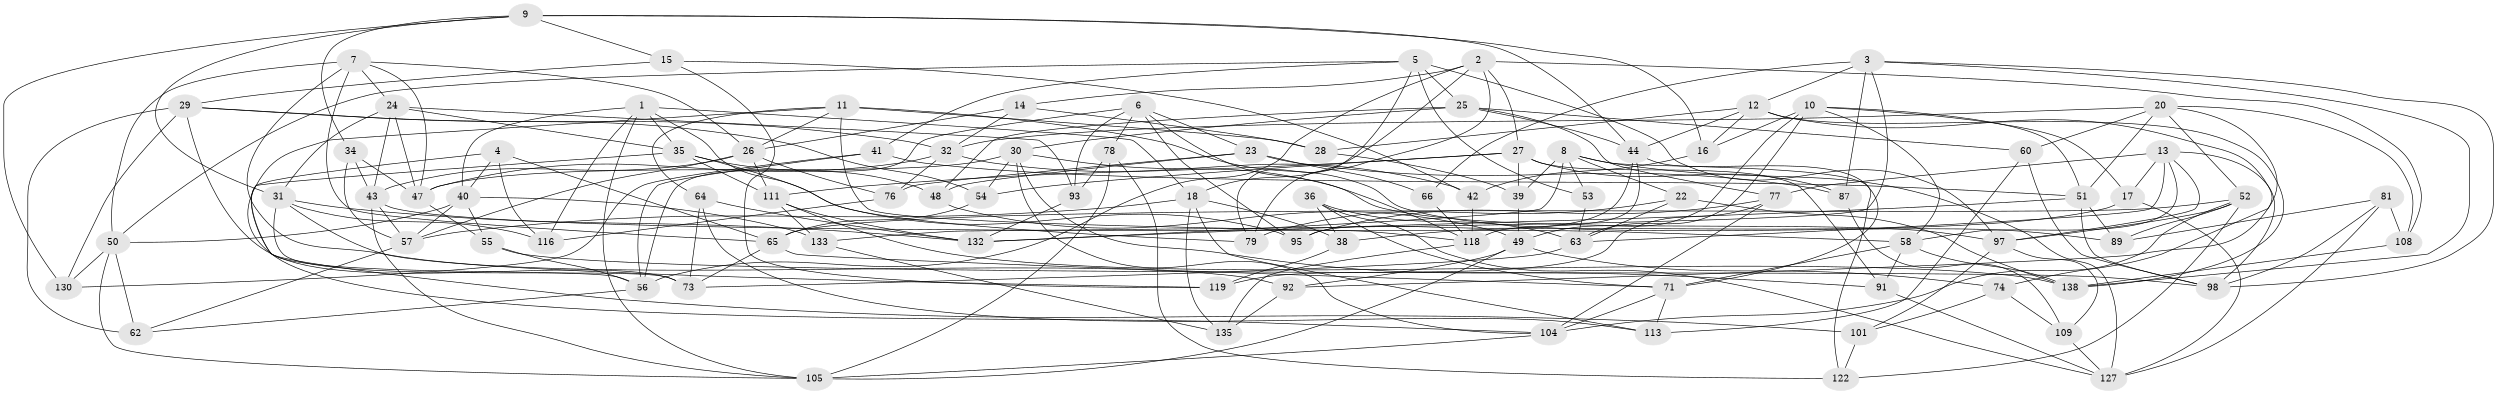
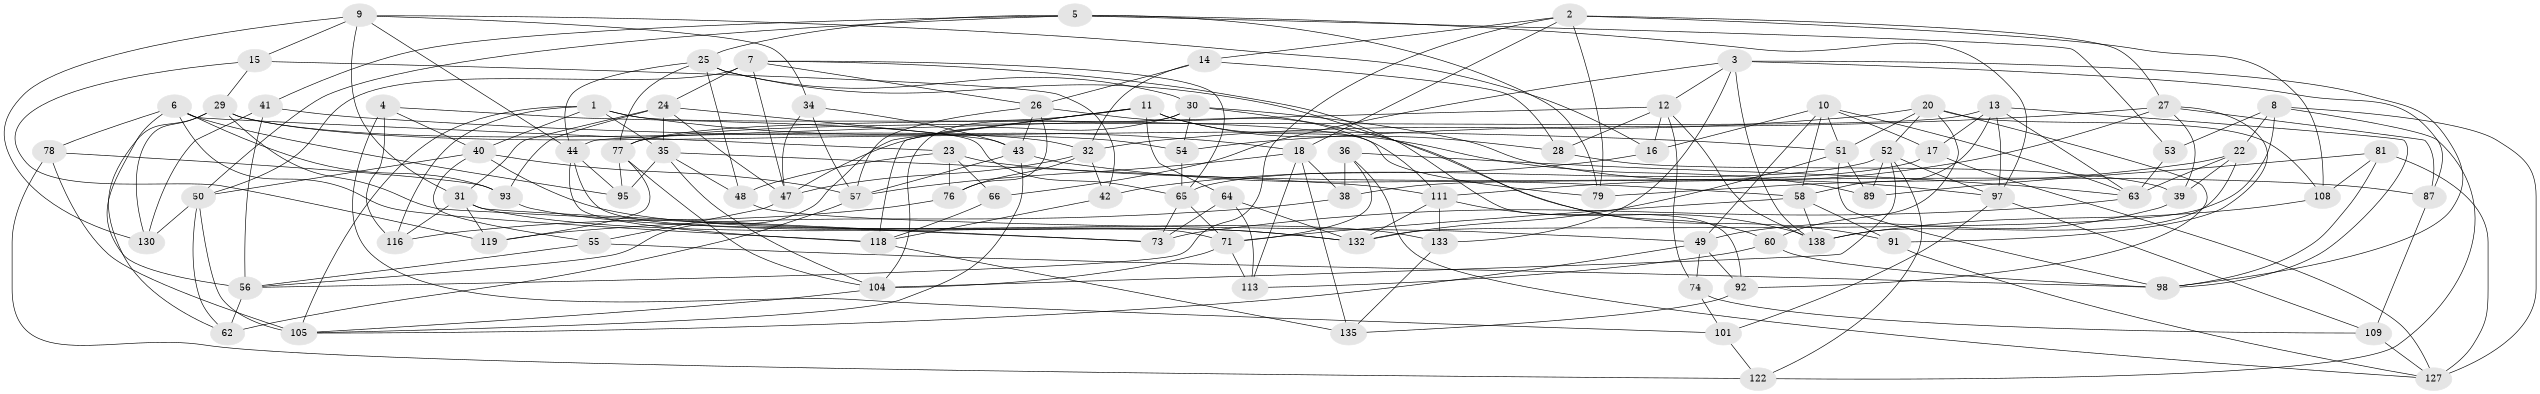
edge "11" -- "26": now "11" -- "77"
edge "8" -- "39": now "22" -- "39"
